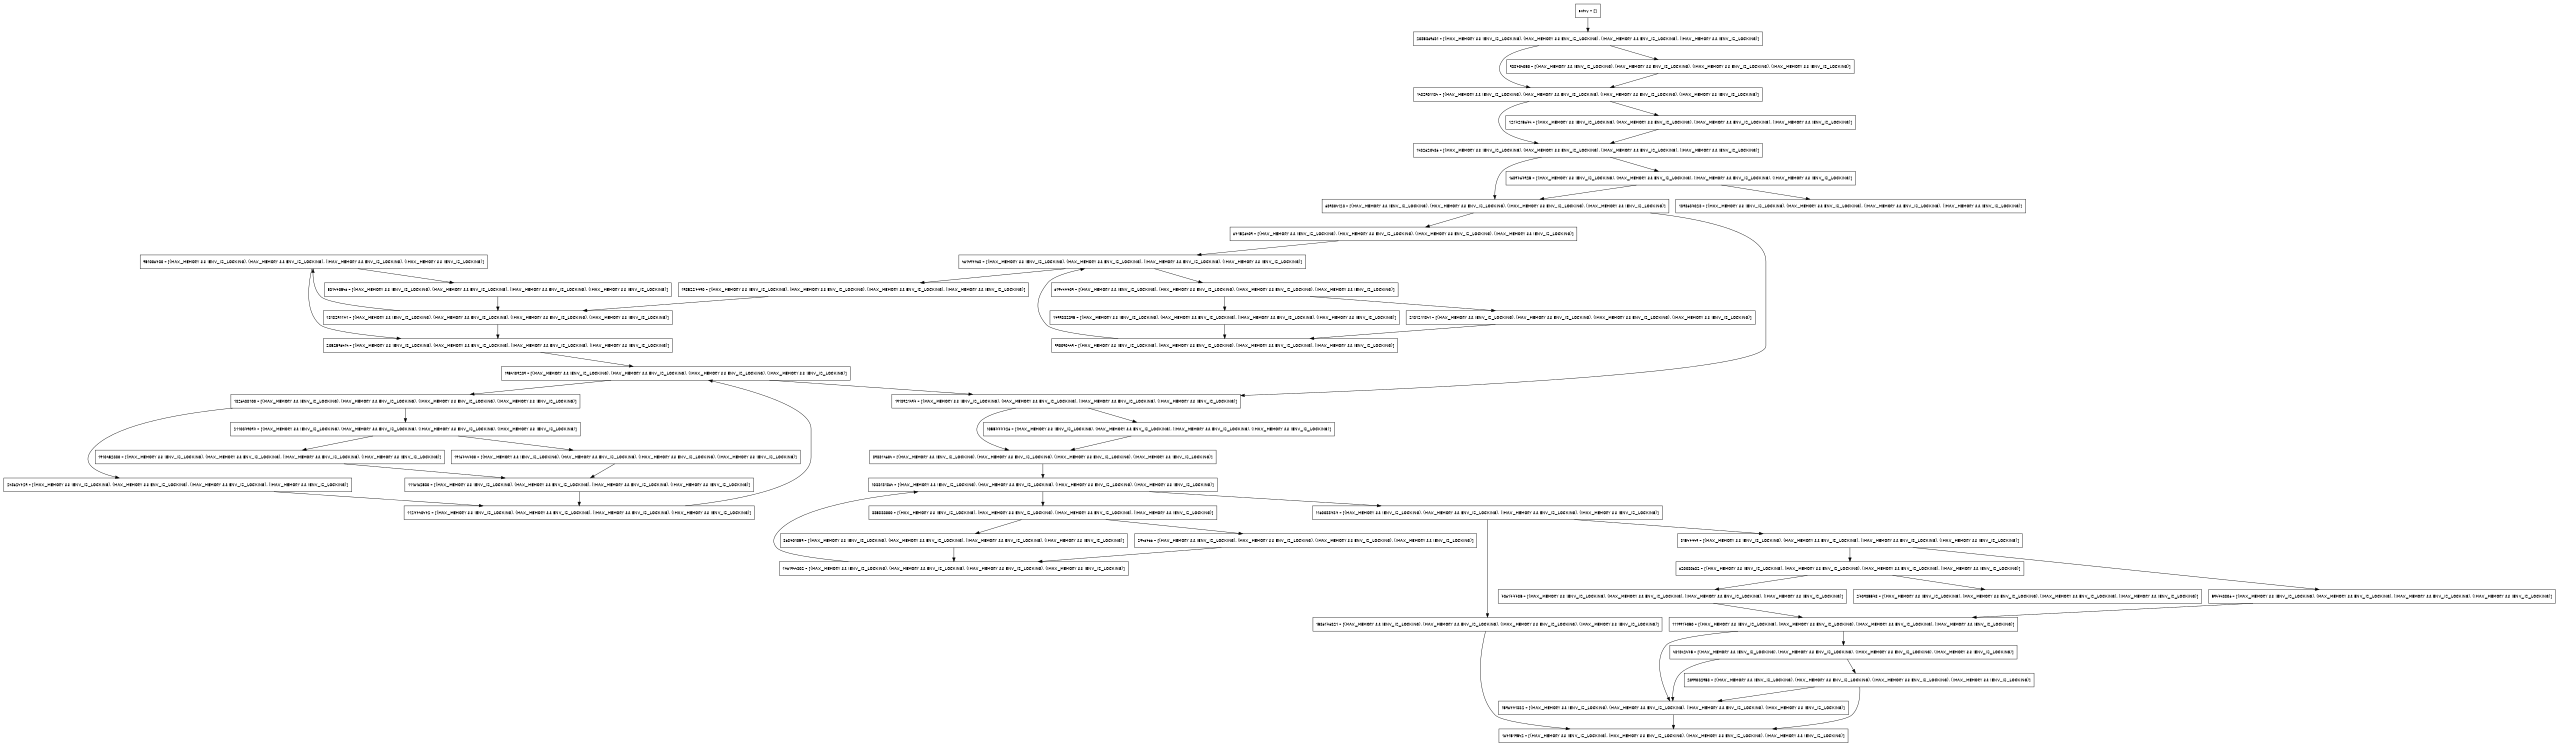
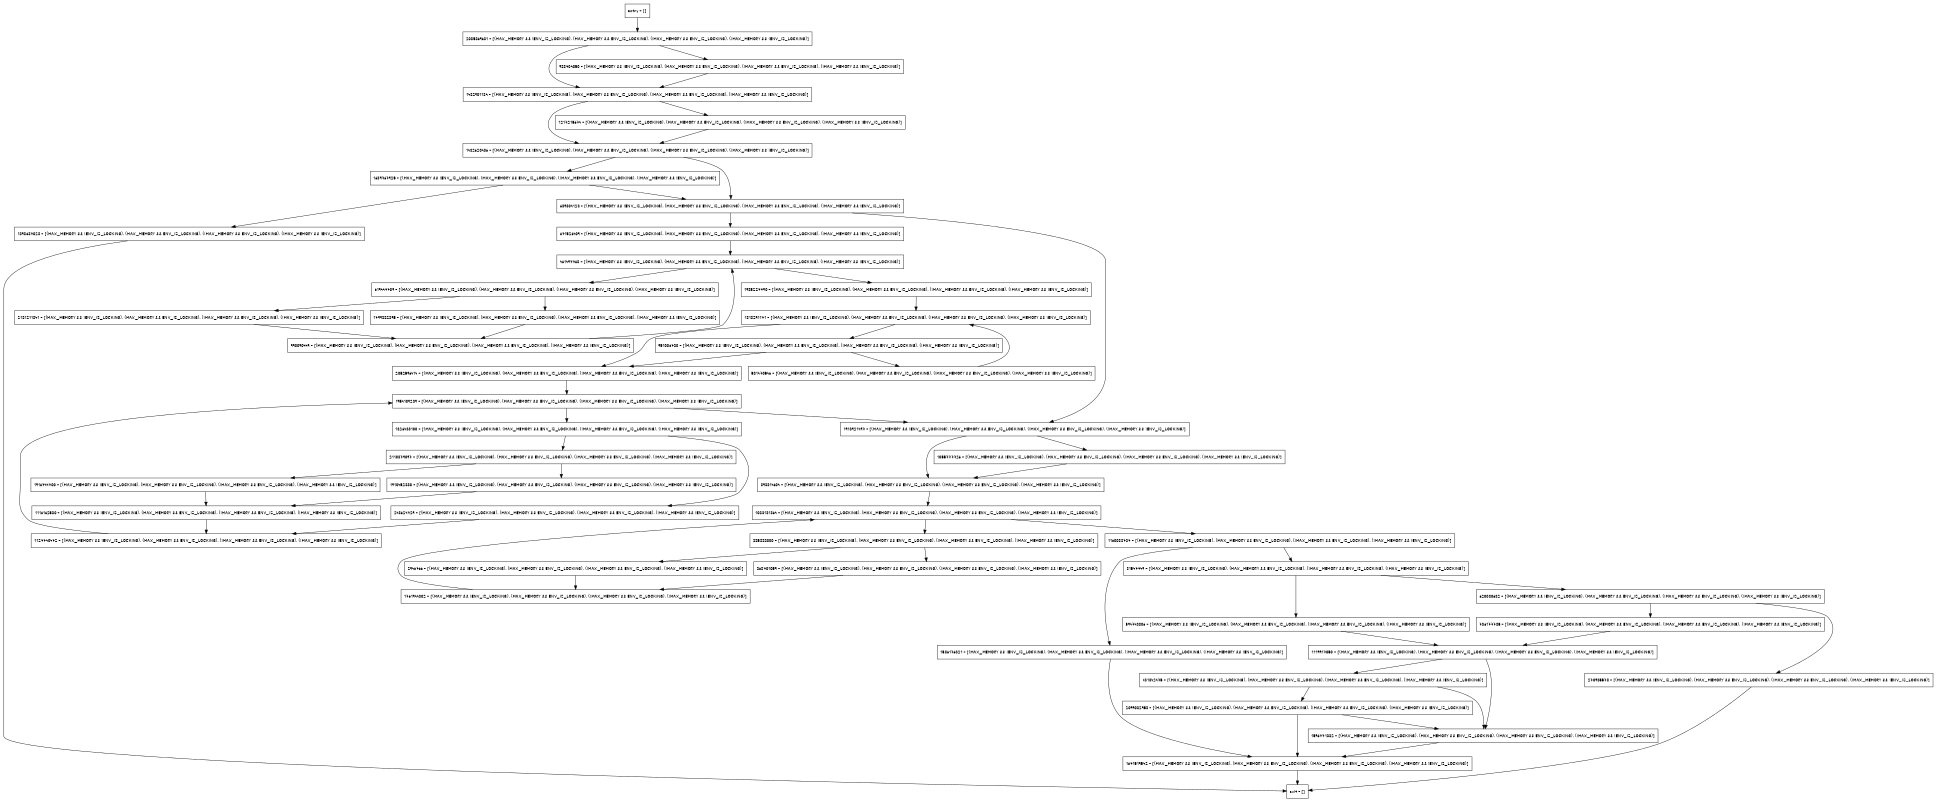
node "exit - []": added
